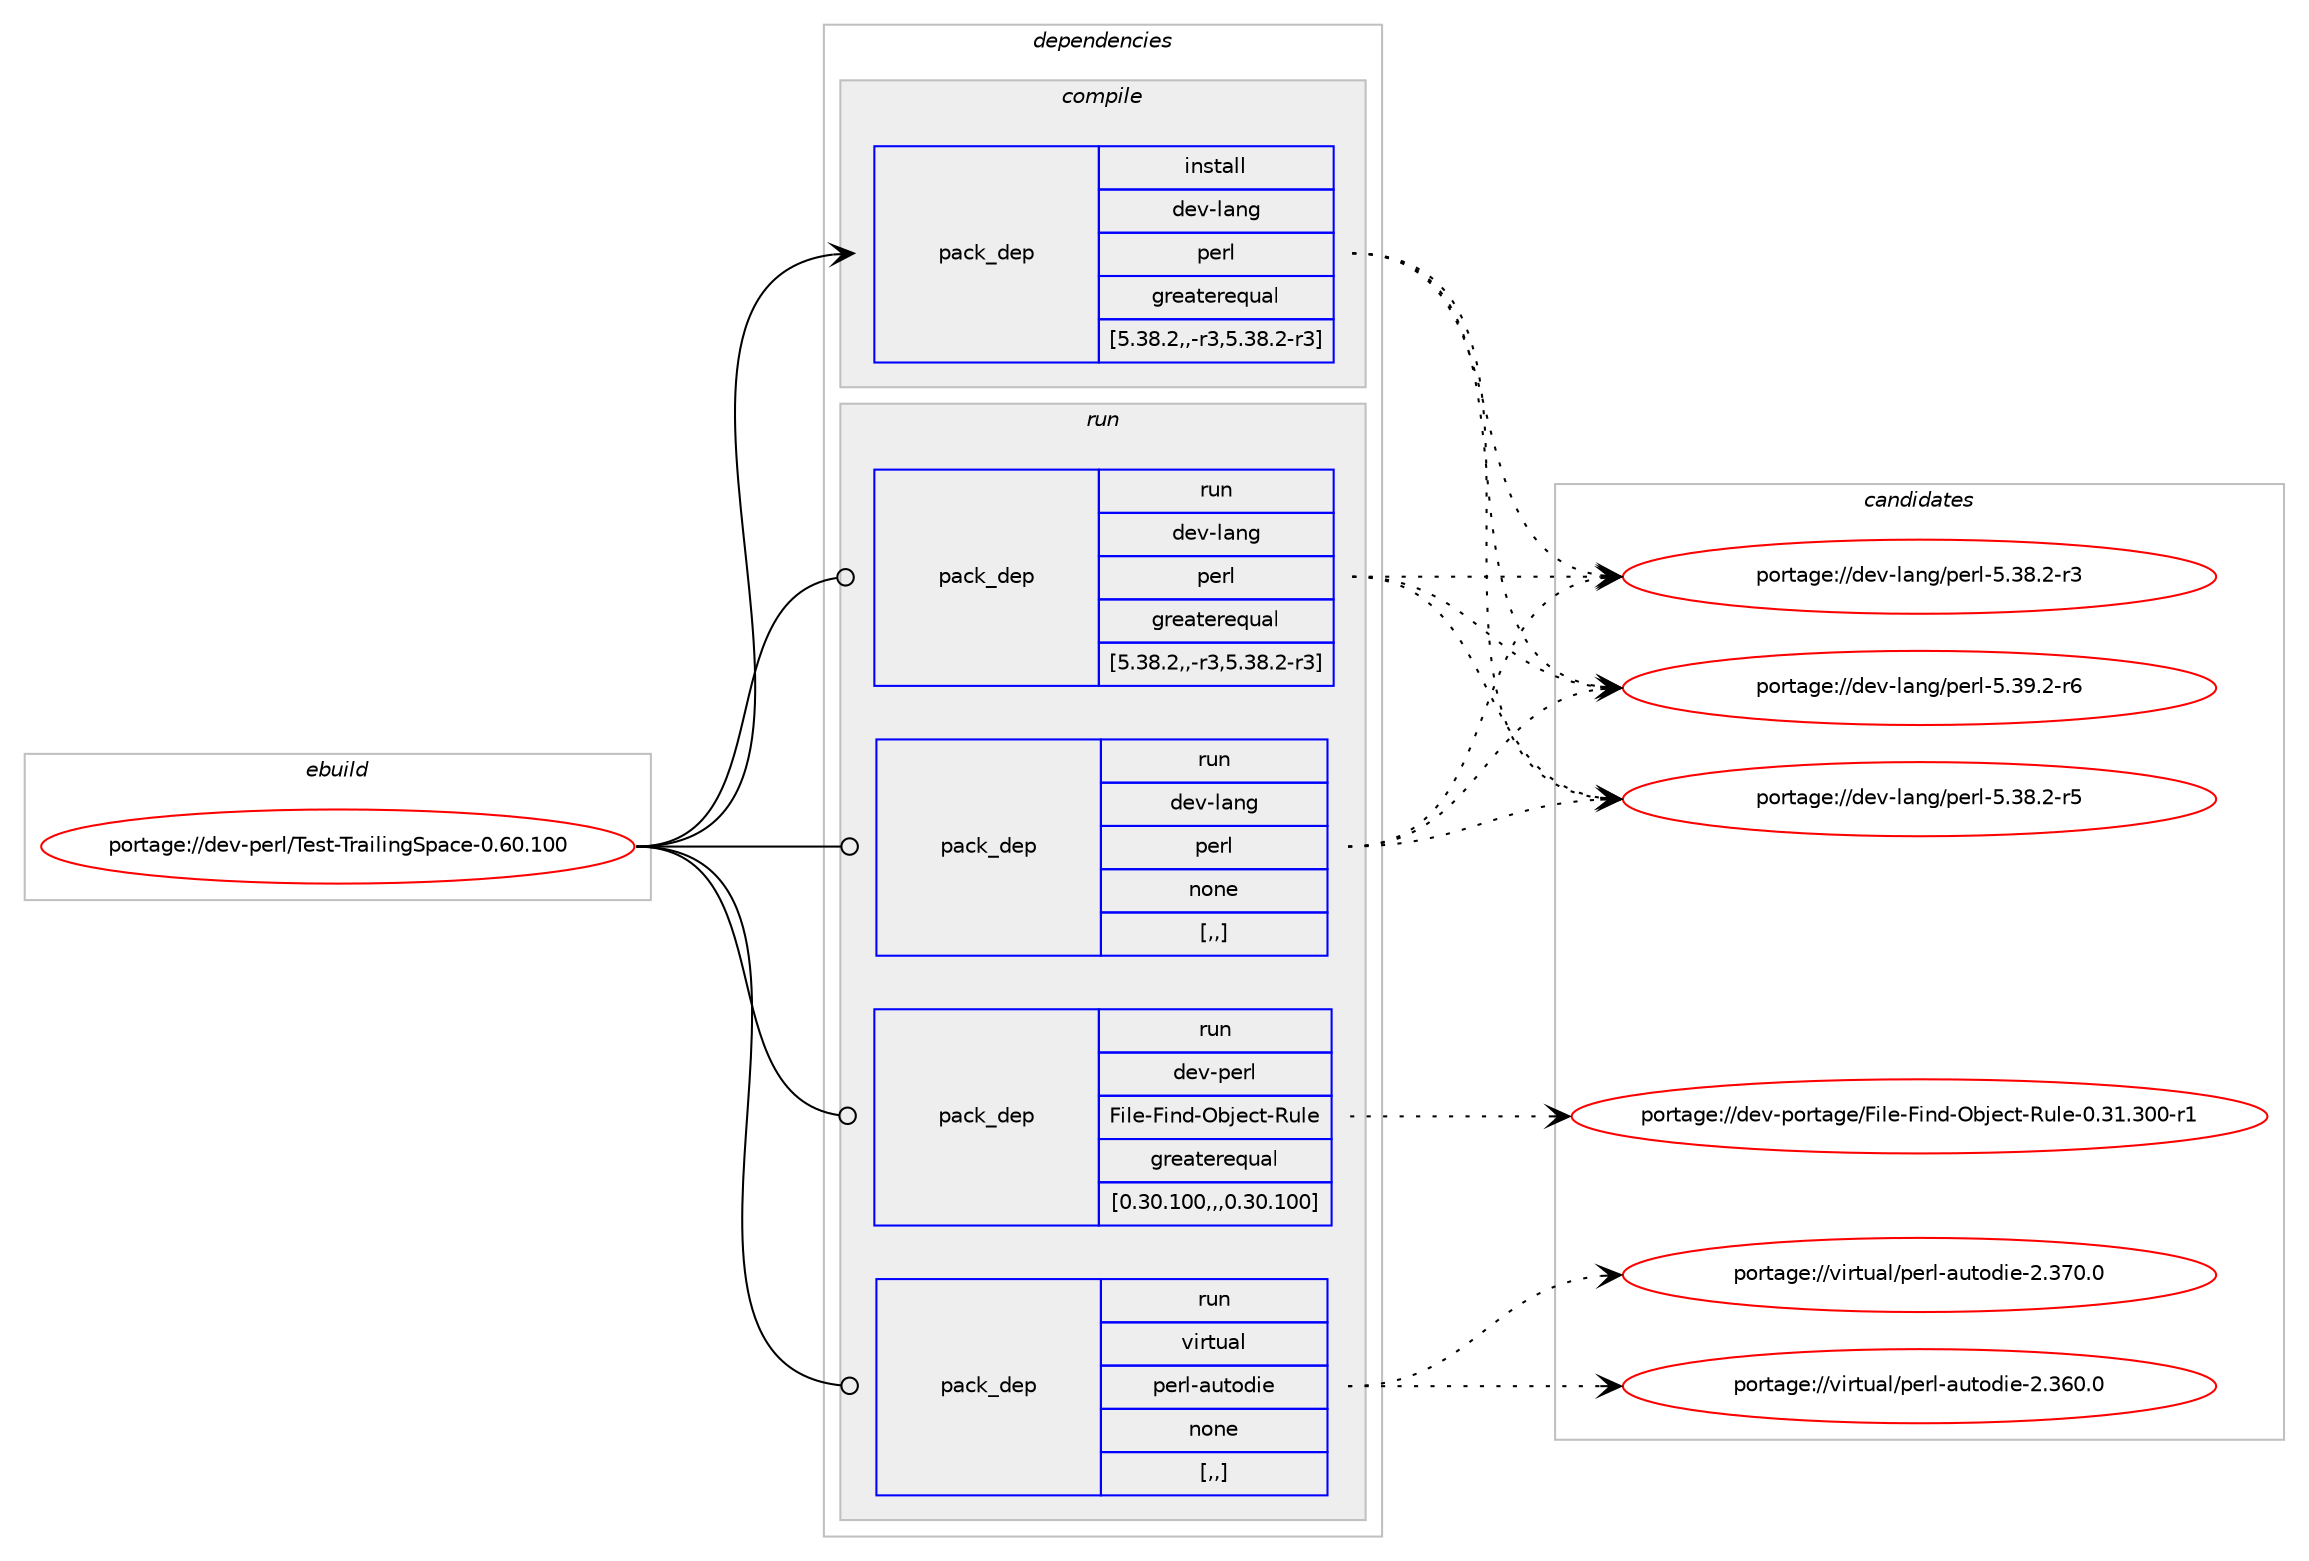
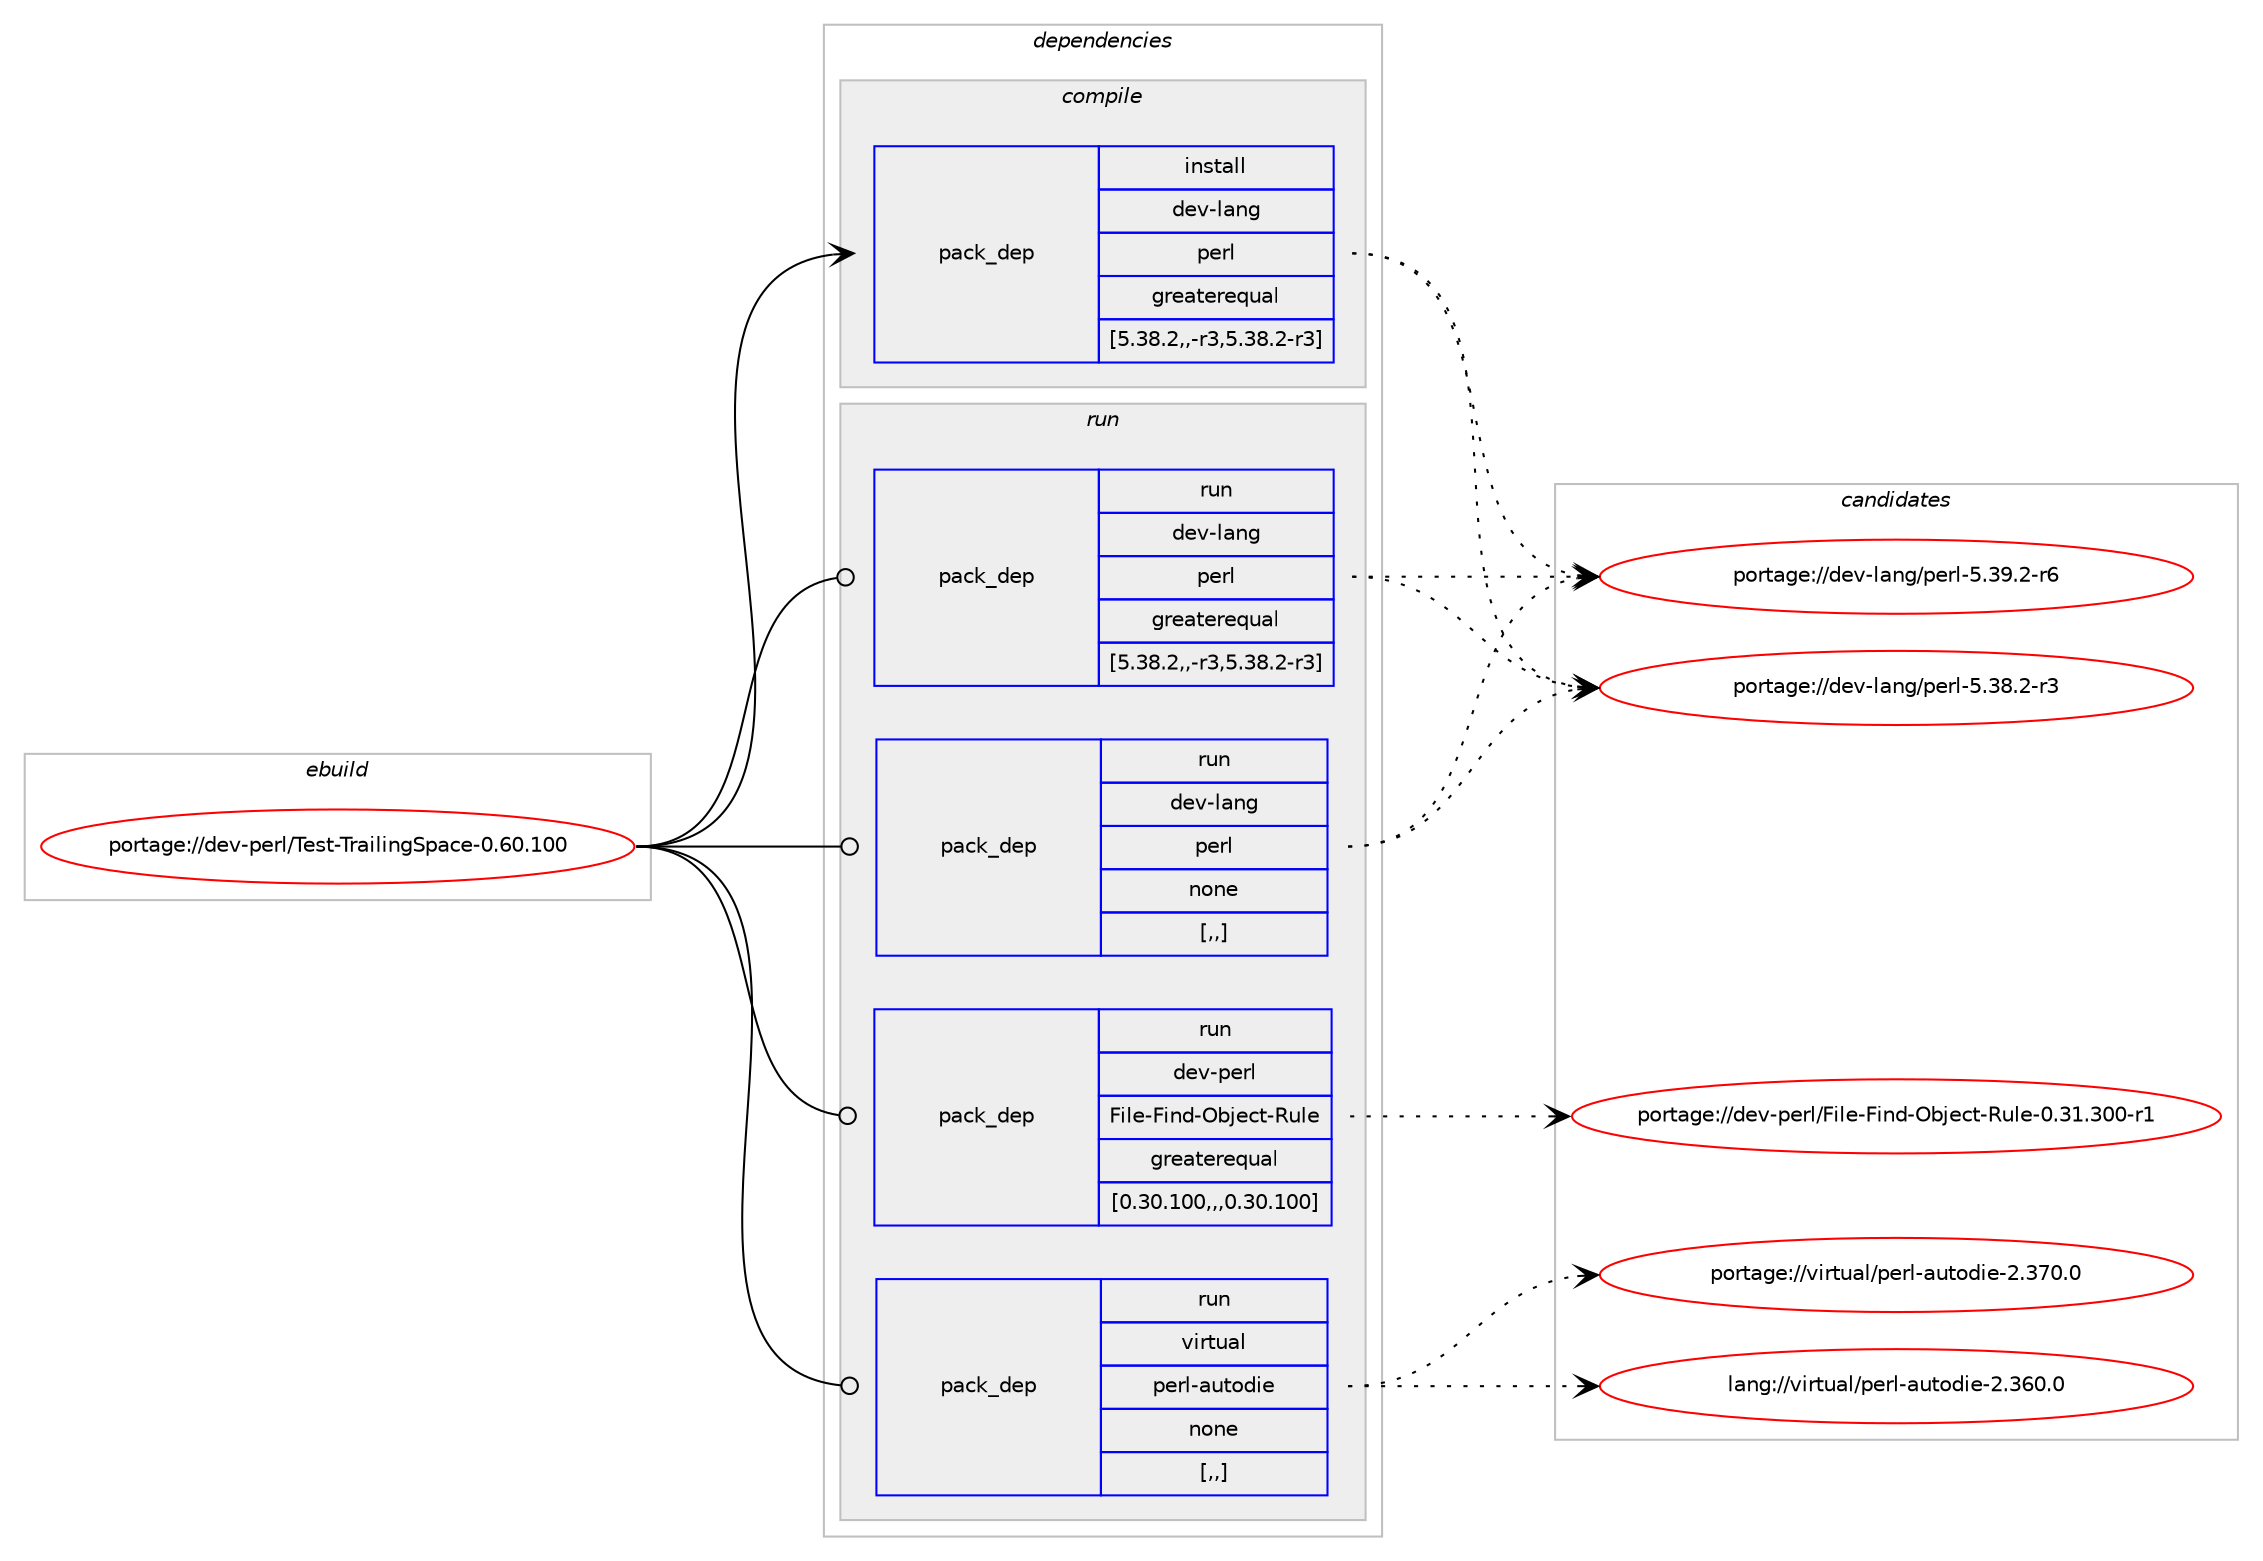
node "portage://dev-lang/perl-5.38.2-r5": removed
node "portage://dev-portage/File-Find-Object-Rule-0.31.300-r1": label "portage://dev-portage/File-Find-Object-Rule-0.31.300-r1" -> "portage://dev-perl/File-Find-Object-Rule-0.31.300-r1"
node "portage://virtual/perl-autodie-2.360.0": label "portage://virtual/perl-autodie-2.360.0" -> "lang://virtual/perl-autodie-2.360.0"
